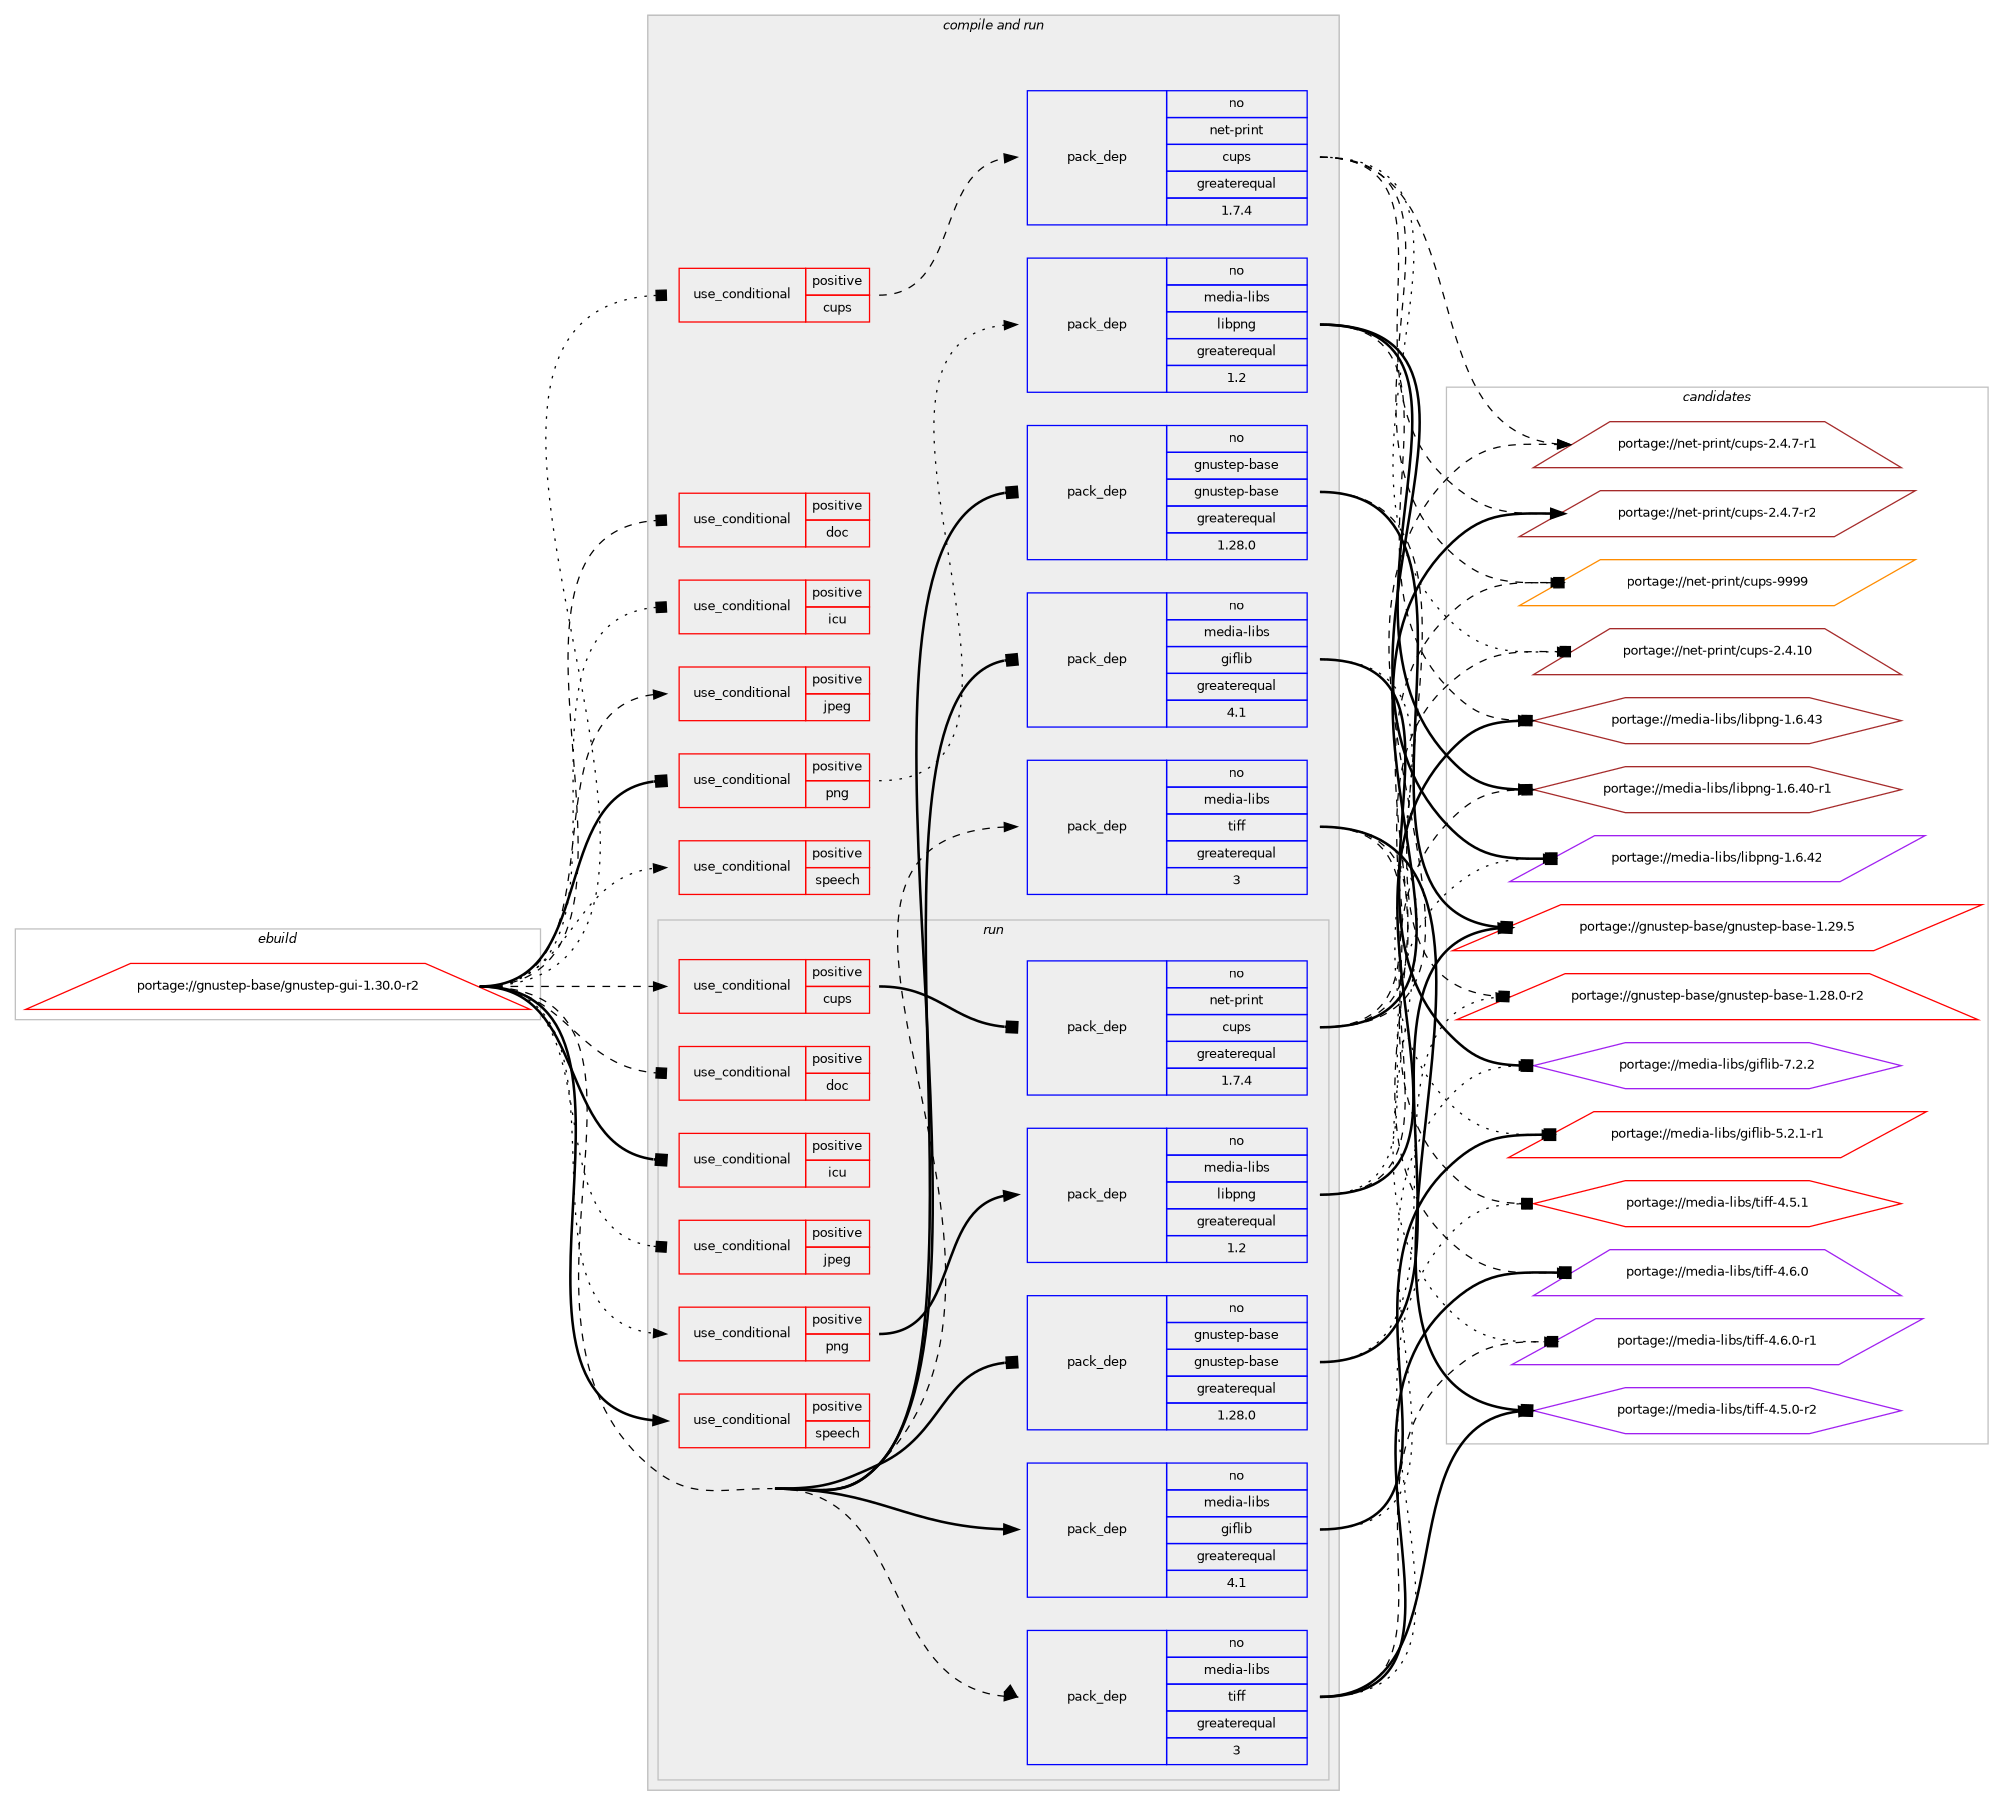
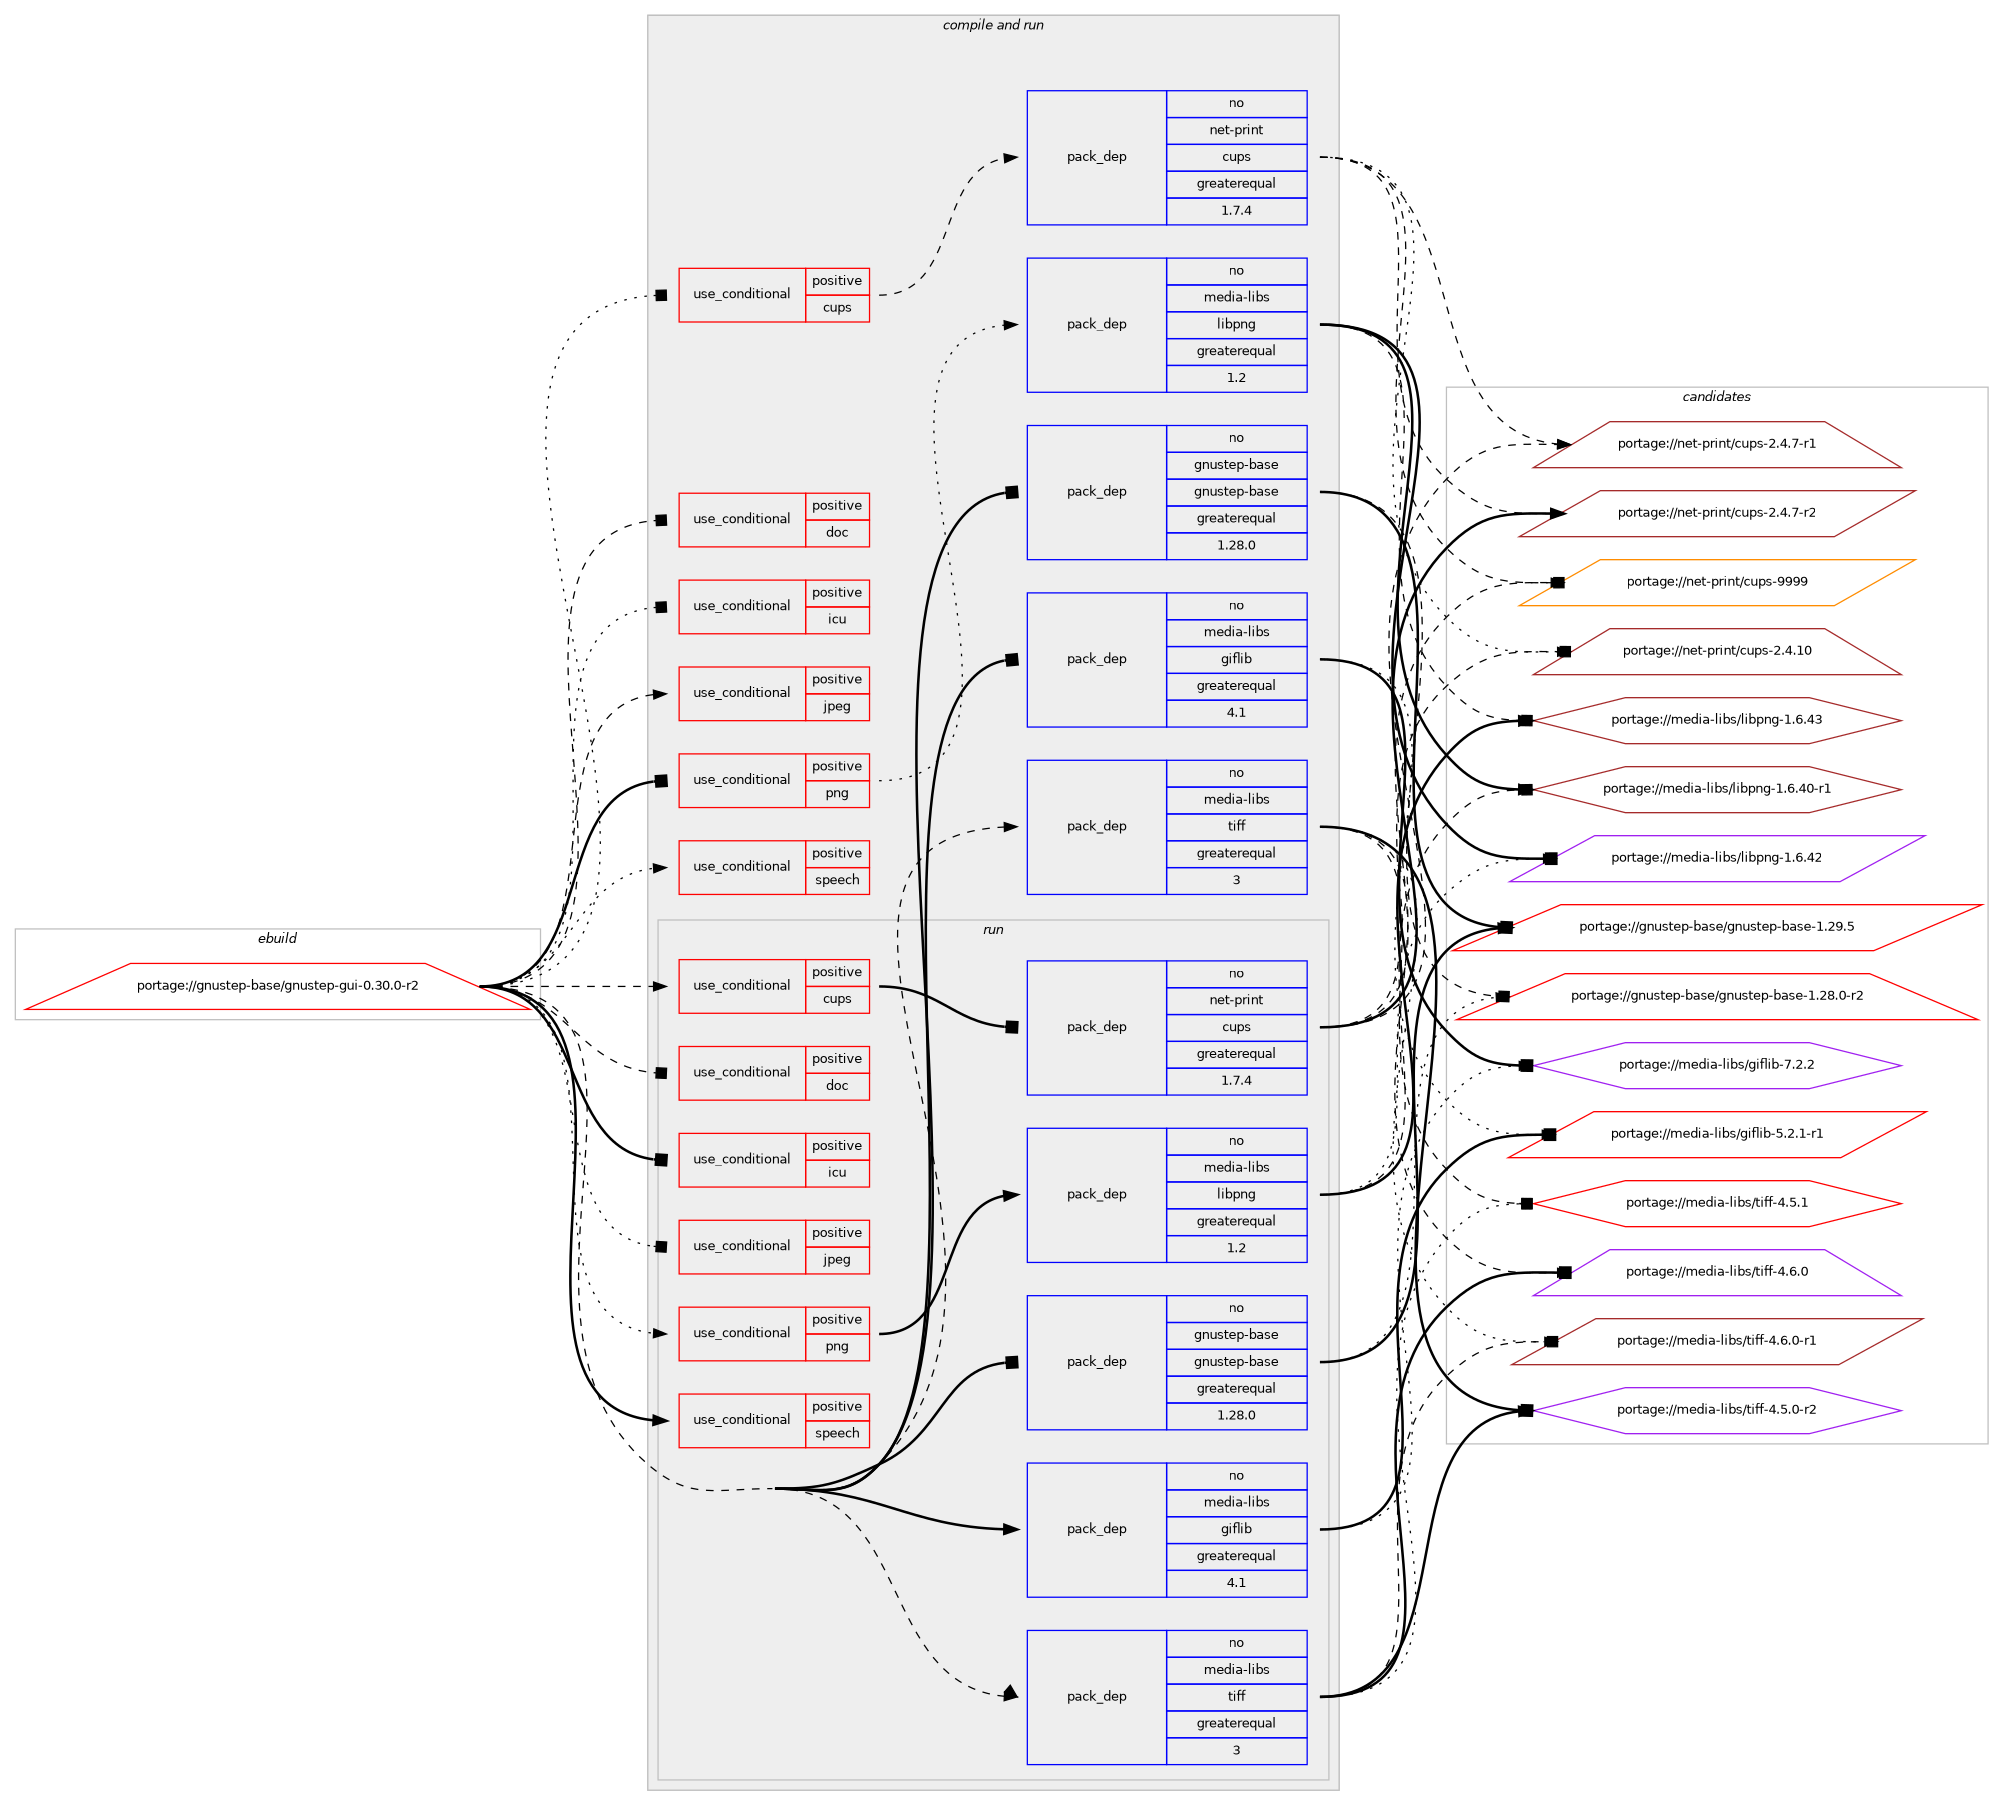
node "portage://gnustep-base/gnustep-gui-1.30.0-r2": label "portage://gnustep-base/gnustep-gui-1.30.0-r2" -> "portage://gnustep-base/gnustep-gui-0.30.0-r2"
node "portage://media-libs/tiff-4.6.0-r1": color purple -> brown
